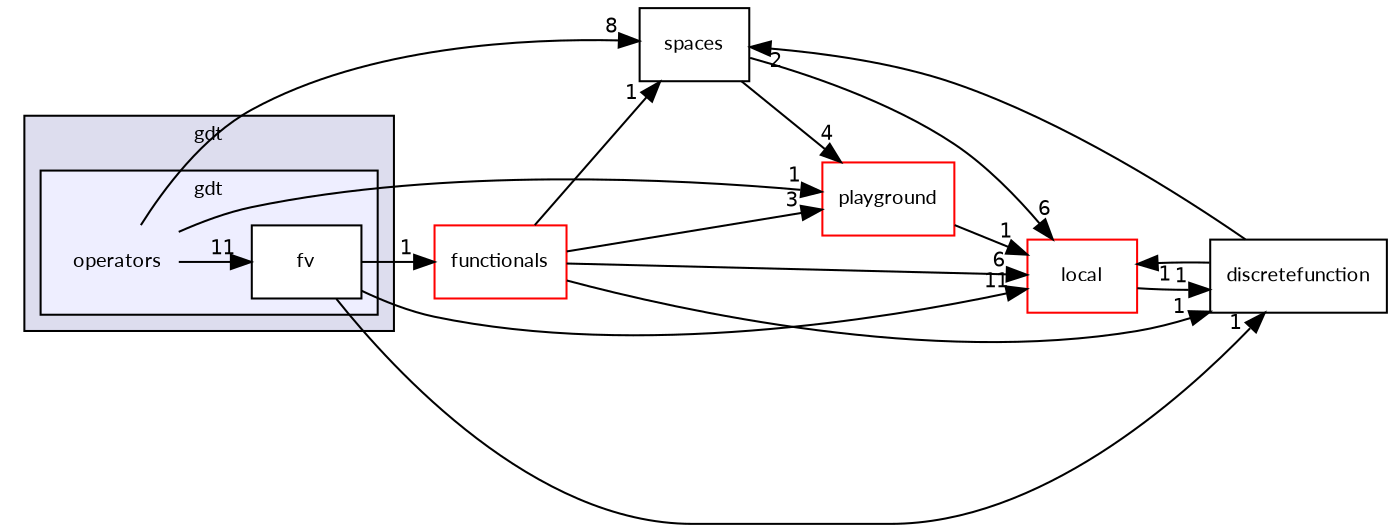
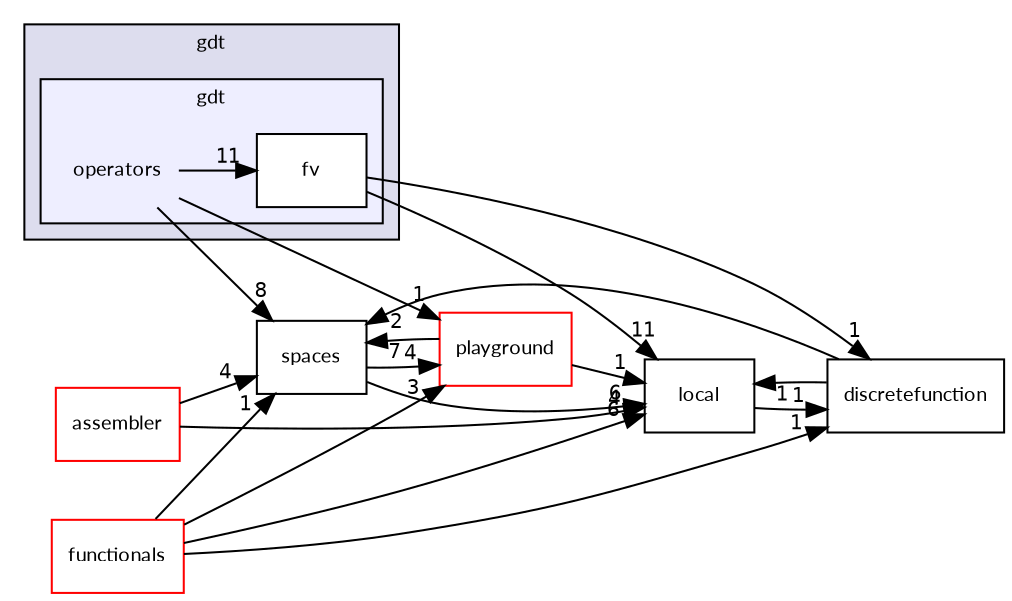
edge "fv" -> "functionals": removed
node "local": color red -> black
edge "playground" -> "spaces": added
node "assembler": added
